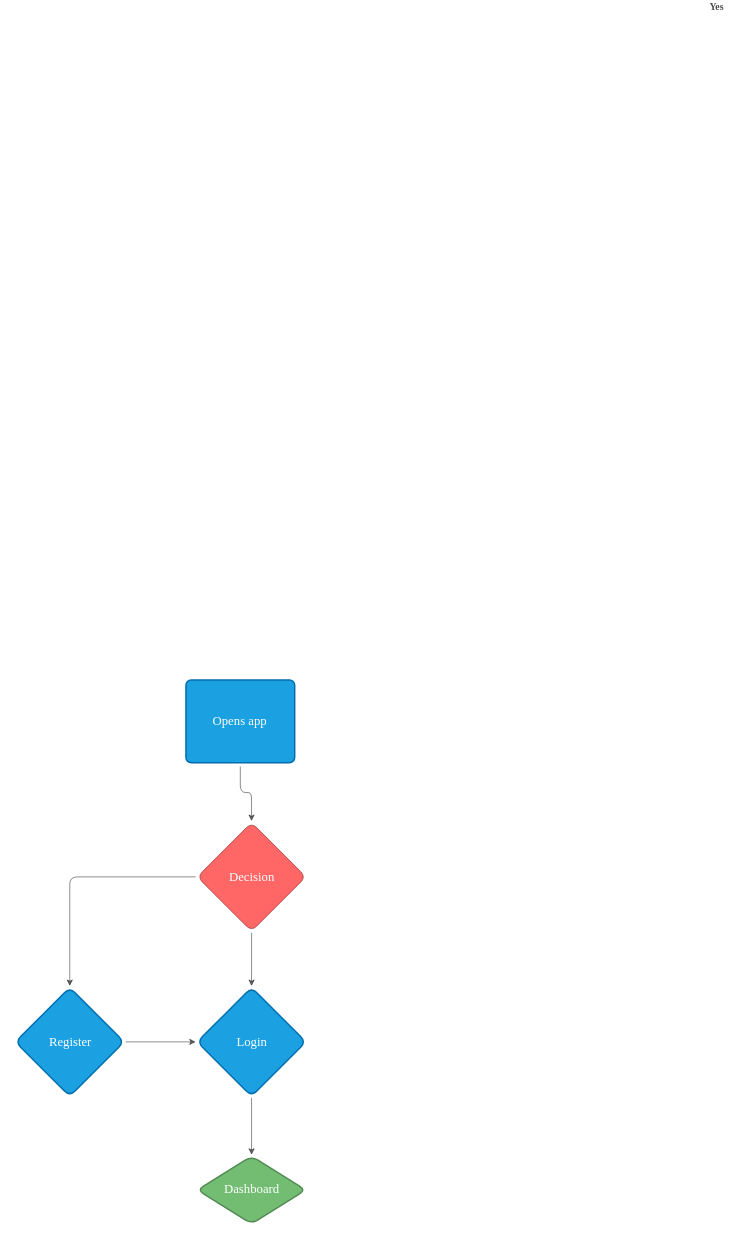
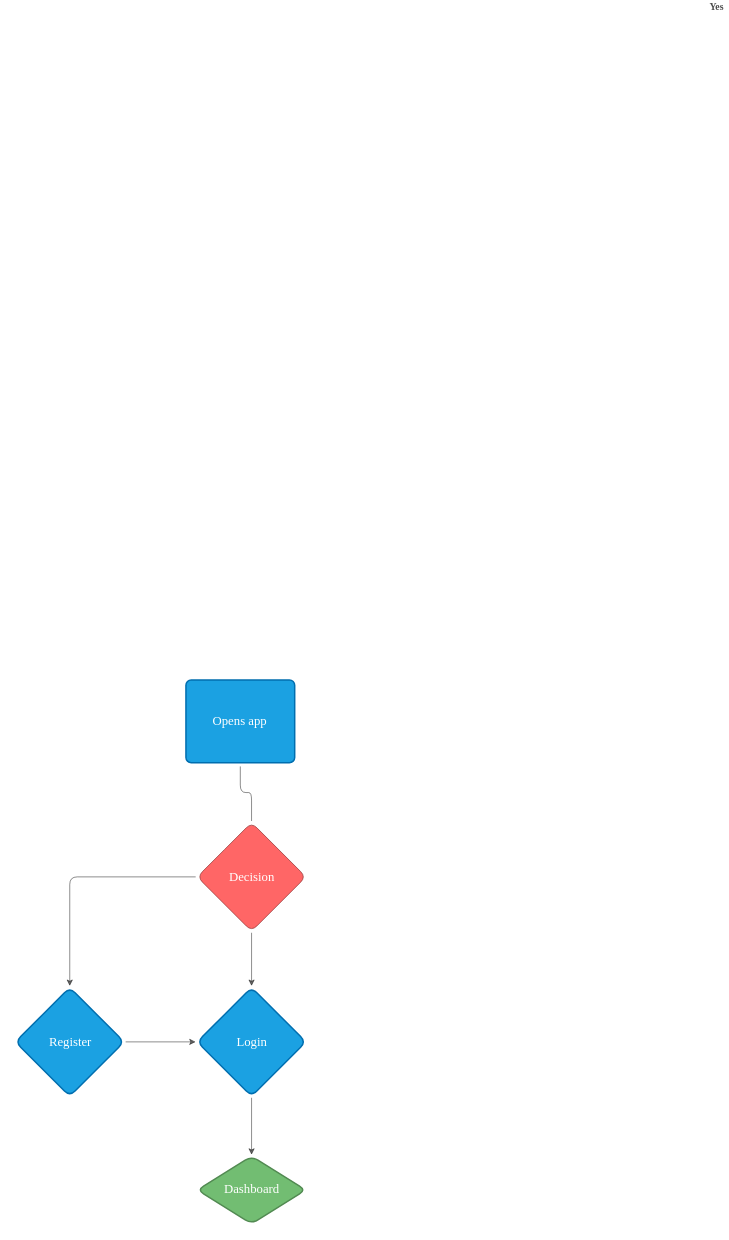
edge "Opens app" -> "Decision": arrowhead classic -> none
